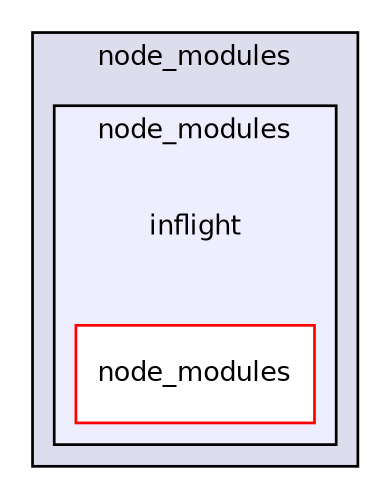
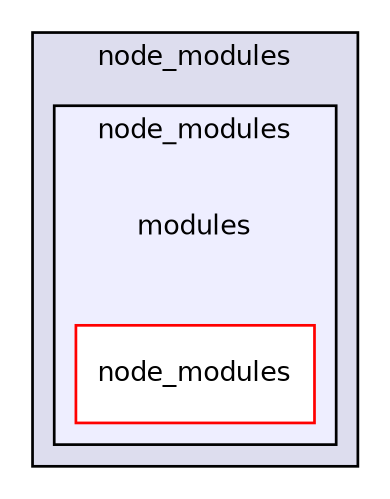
node "inflight": label "inflight" -> "modules"
